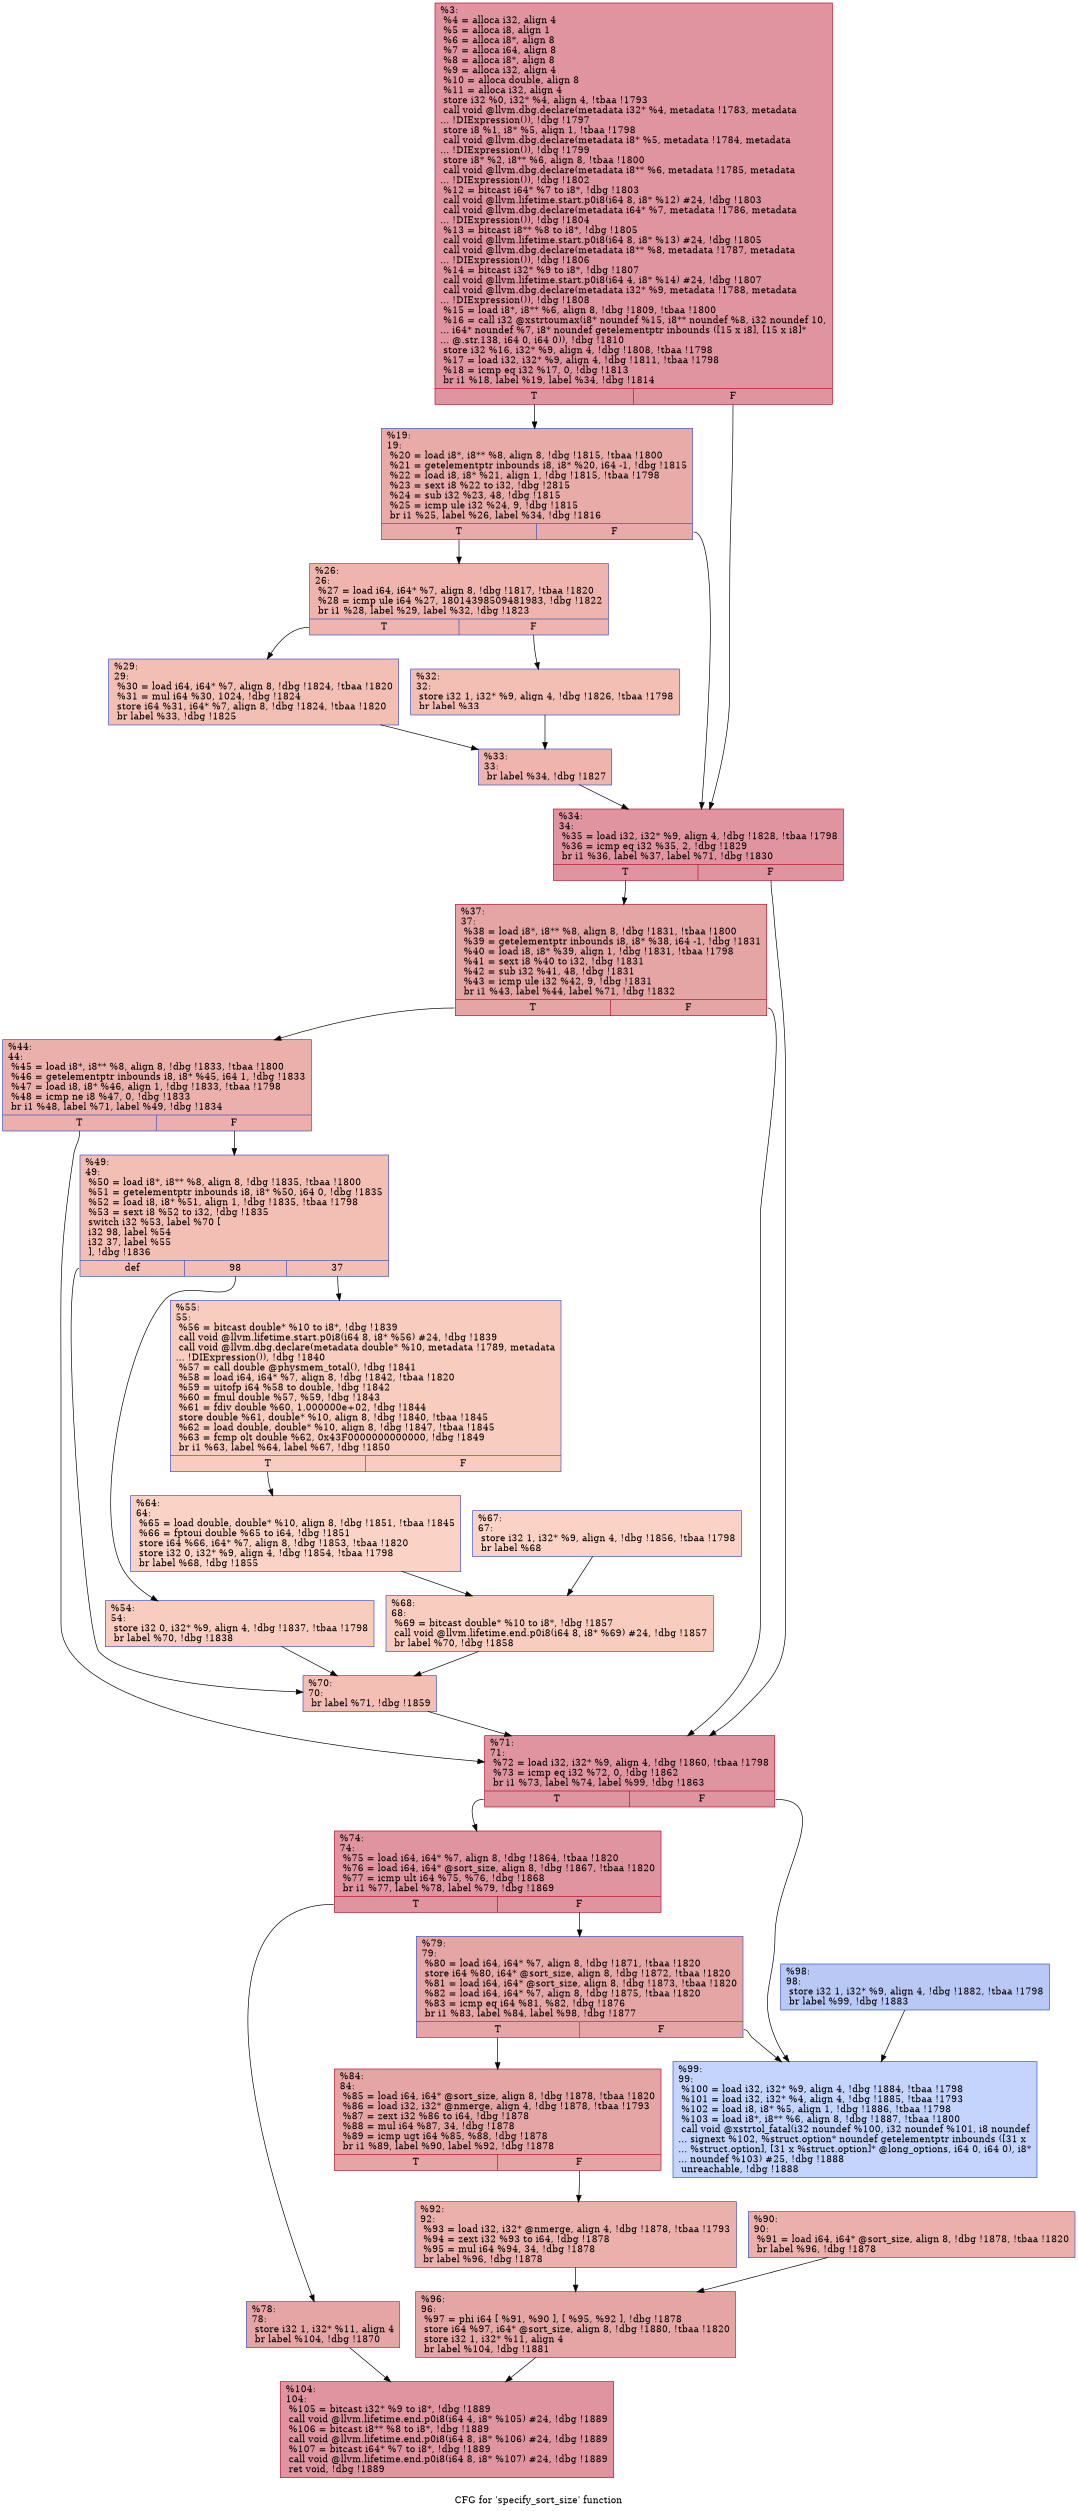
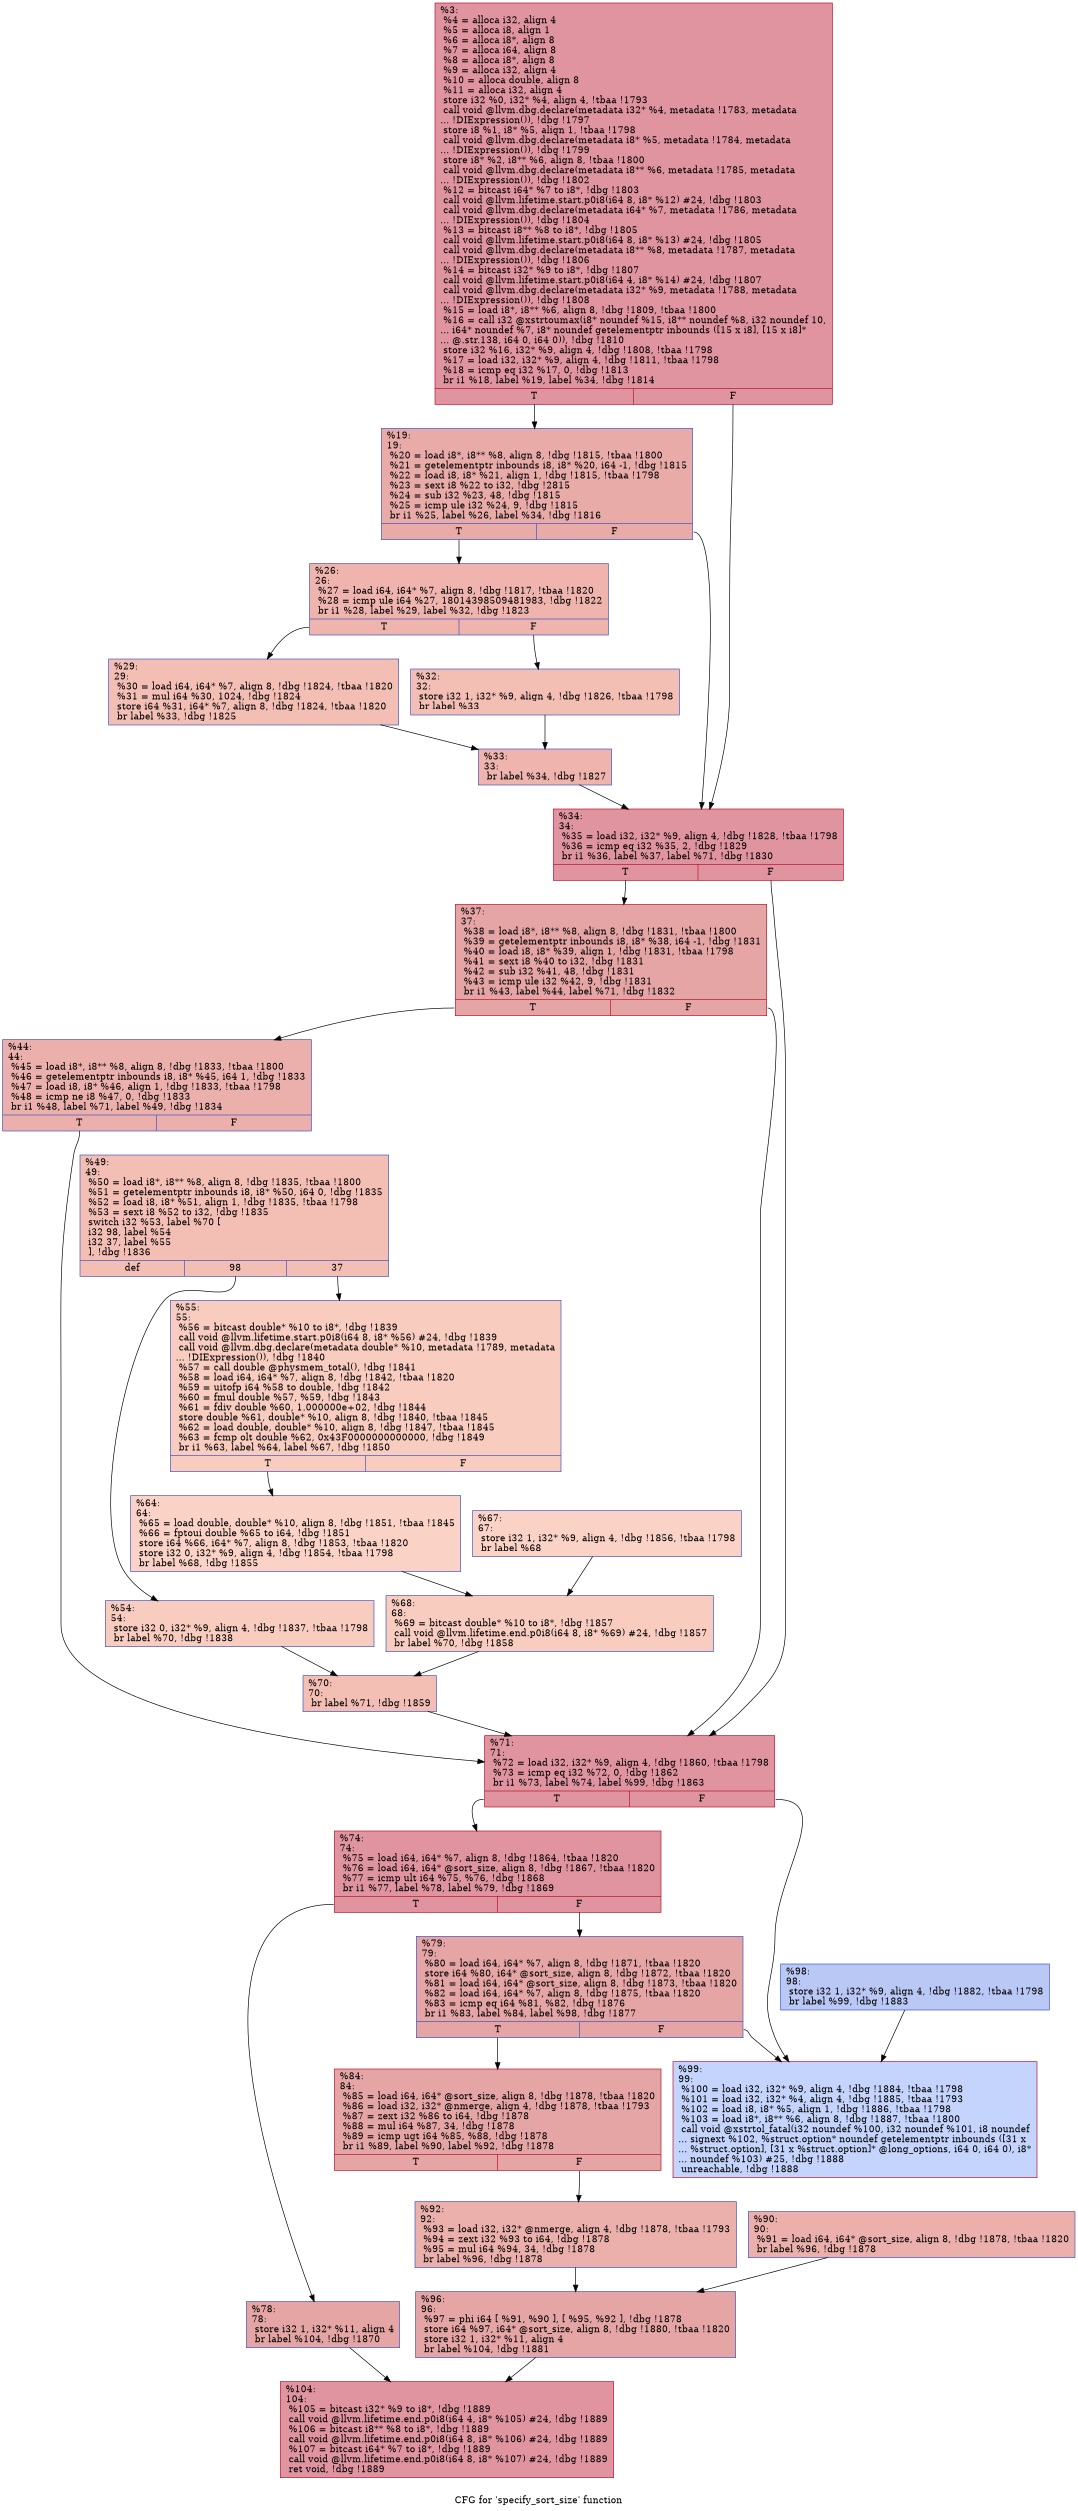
edge "%44:" -> "%49:": removed
edge "%49:" -> "%70:": removed
node "%99:": color #3d50c3ff -> #b70d28ff
